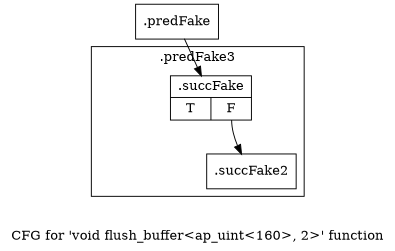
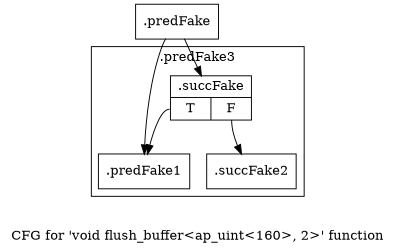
node ".predFake1": added
